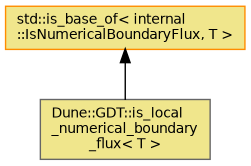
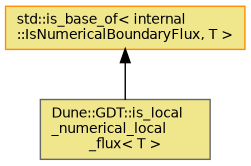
node "Dune::GDT::is_local _numerical_boundary _flux< T >": label "Dune::GDT::is_local _numerical_boundary _flux< T >" -> "Dune::GDT::is_local _numerical_local _flux< T >"
